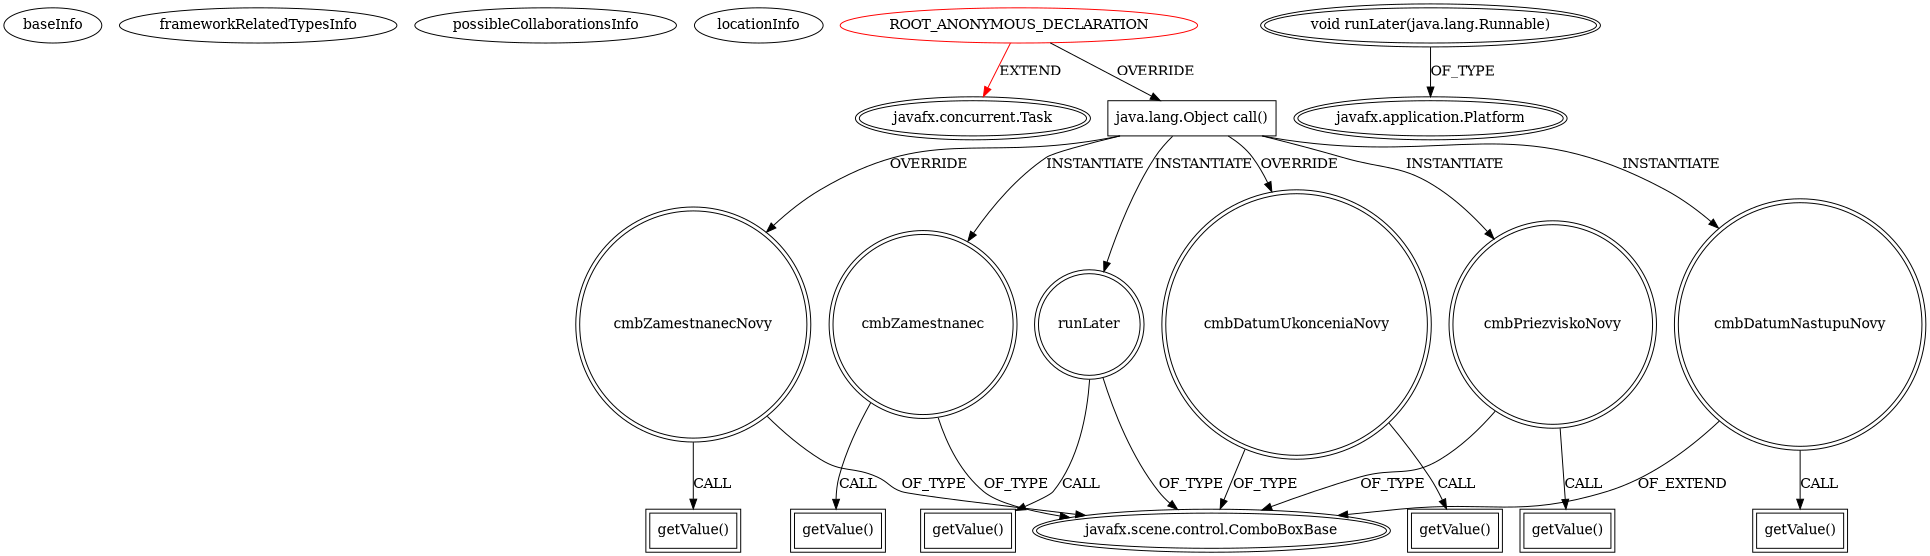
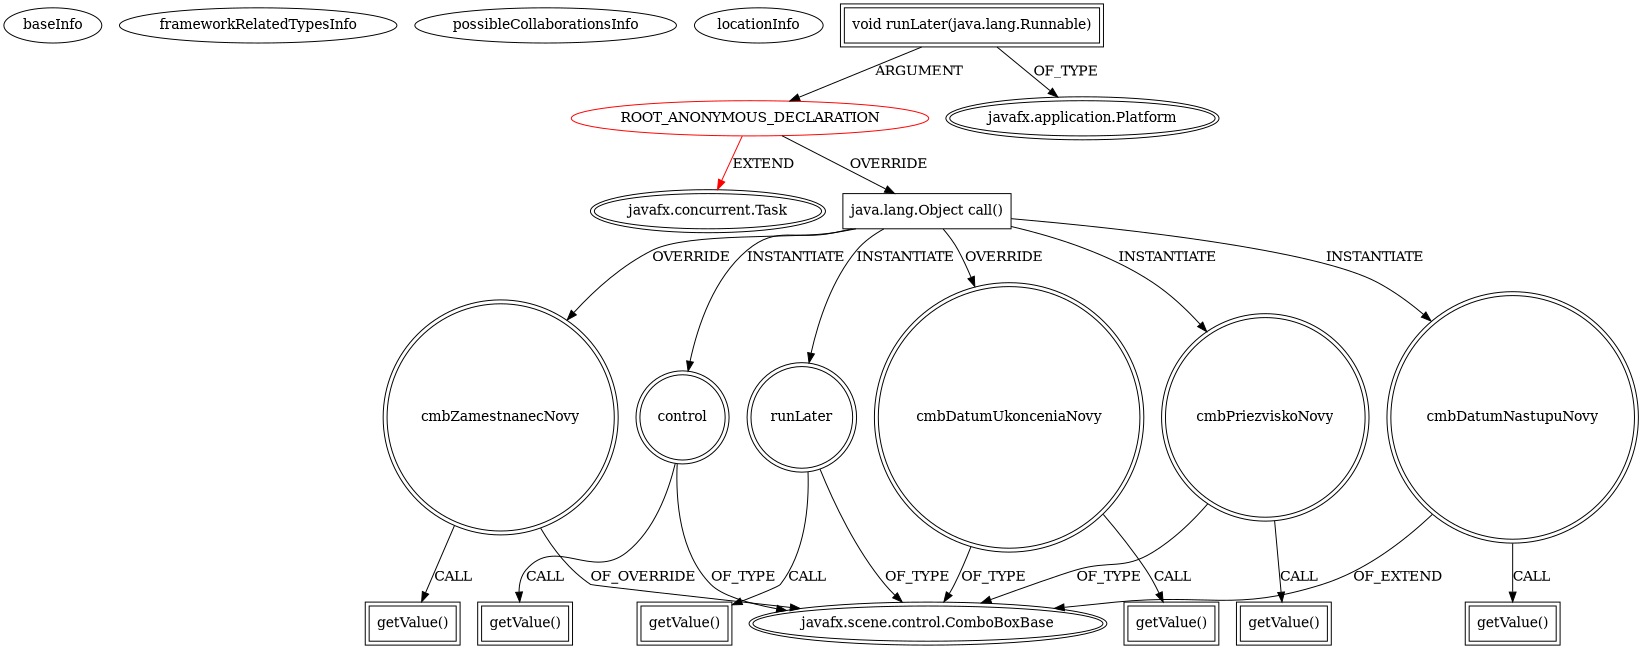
node "void runLater(java.lang.Runnable)": shape ellipse -> box
edge "void runLater(java.lang.Runnable)" -> "ROOT_ANONYMOUS_DECLARATION": added, label "ARGUMENT"
node "cmbZamestnanec": label "cmbZamestnanec" -> "control"
edge "cmbZamestnanecNovy" -> "javafx.scene.control.ComboBoxBase": label "OF_TYPE" -> "OF_OVERRIDE"
